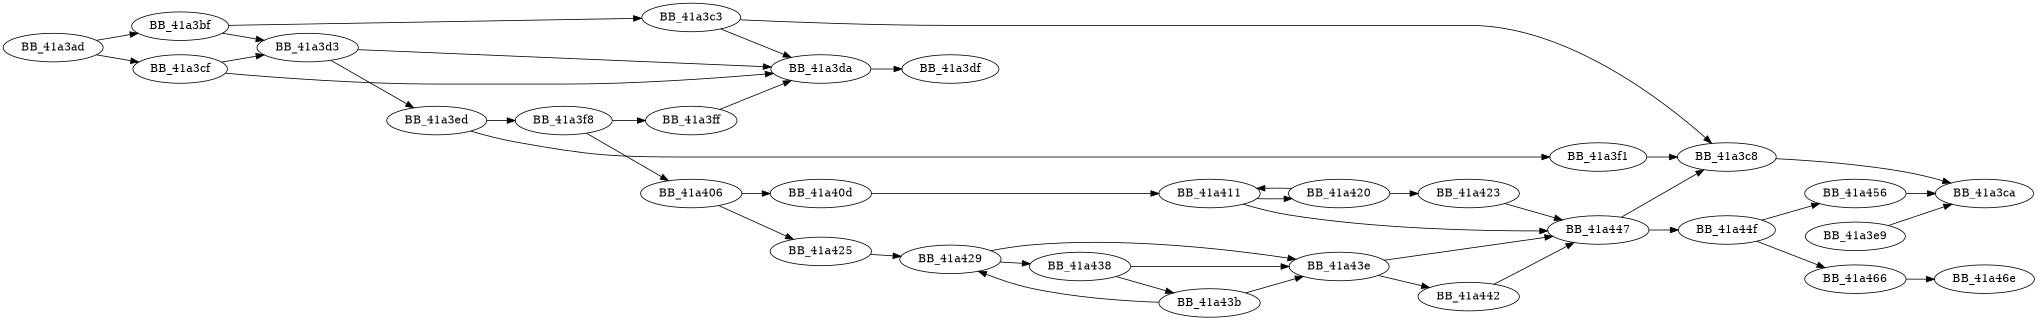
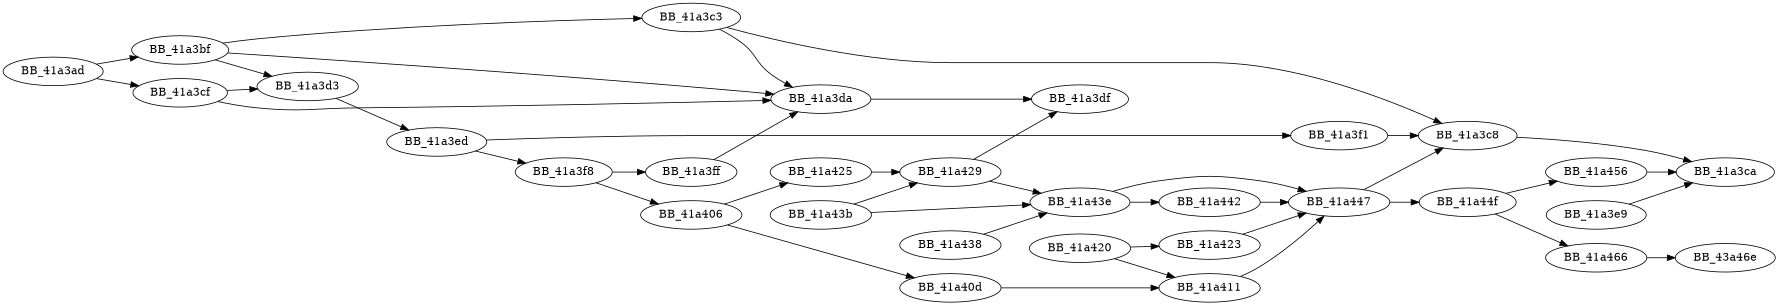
edge "BB_41a3d3" -> "BB_41a3da": now "BB_41a3bf" -> "BB_41a3da"
edge "BB_41a411" -> "BB_41a420": removed
edge "BB_41a429" -> "BB_41a438": now "BB_41a429" -> "BB_41a3df"
node "BB_41a46e": label "BB_41a46e" -> "BB_43a46e"
edge "BB_41a438" -> "BB_41a43b": removed
